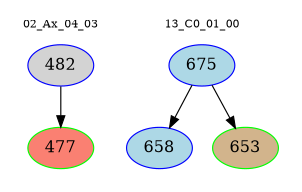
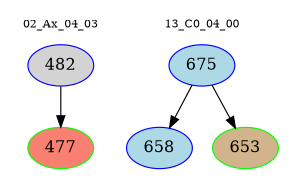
cluster "13_C0_01_00": label "13_C0_01_00" -> "13_C0_04_00"
